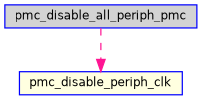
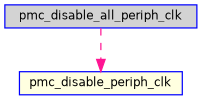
node "pmc_disable_all_periph_pmc": label "pmc_disable_all_periph_pmc" -> "pmc_disable_all_periph_clk"
